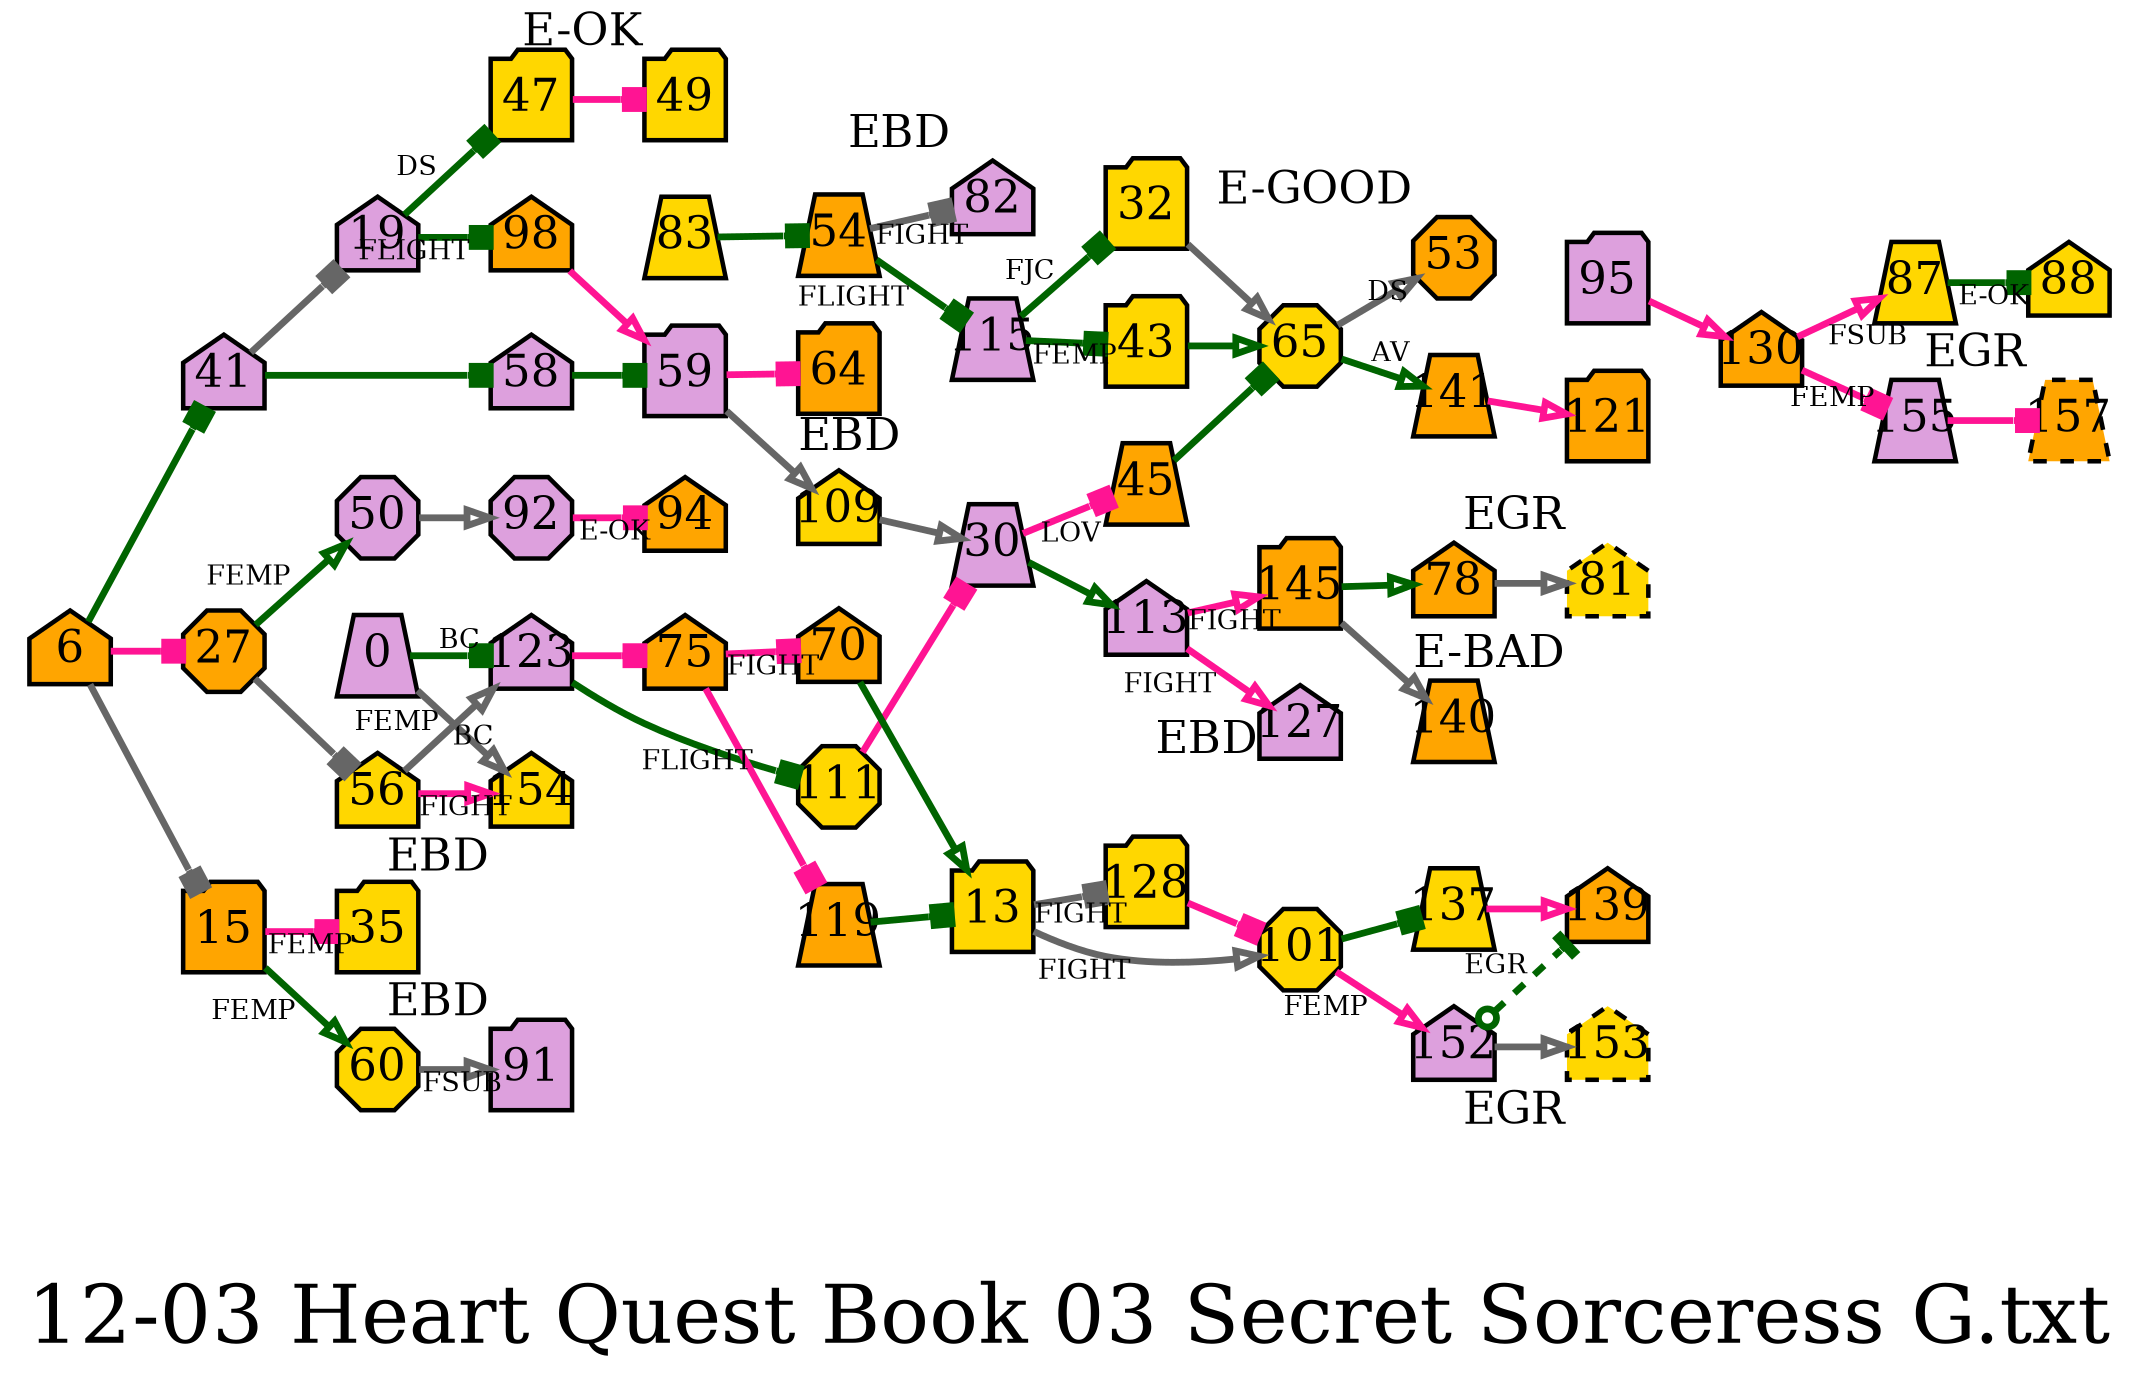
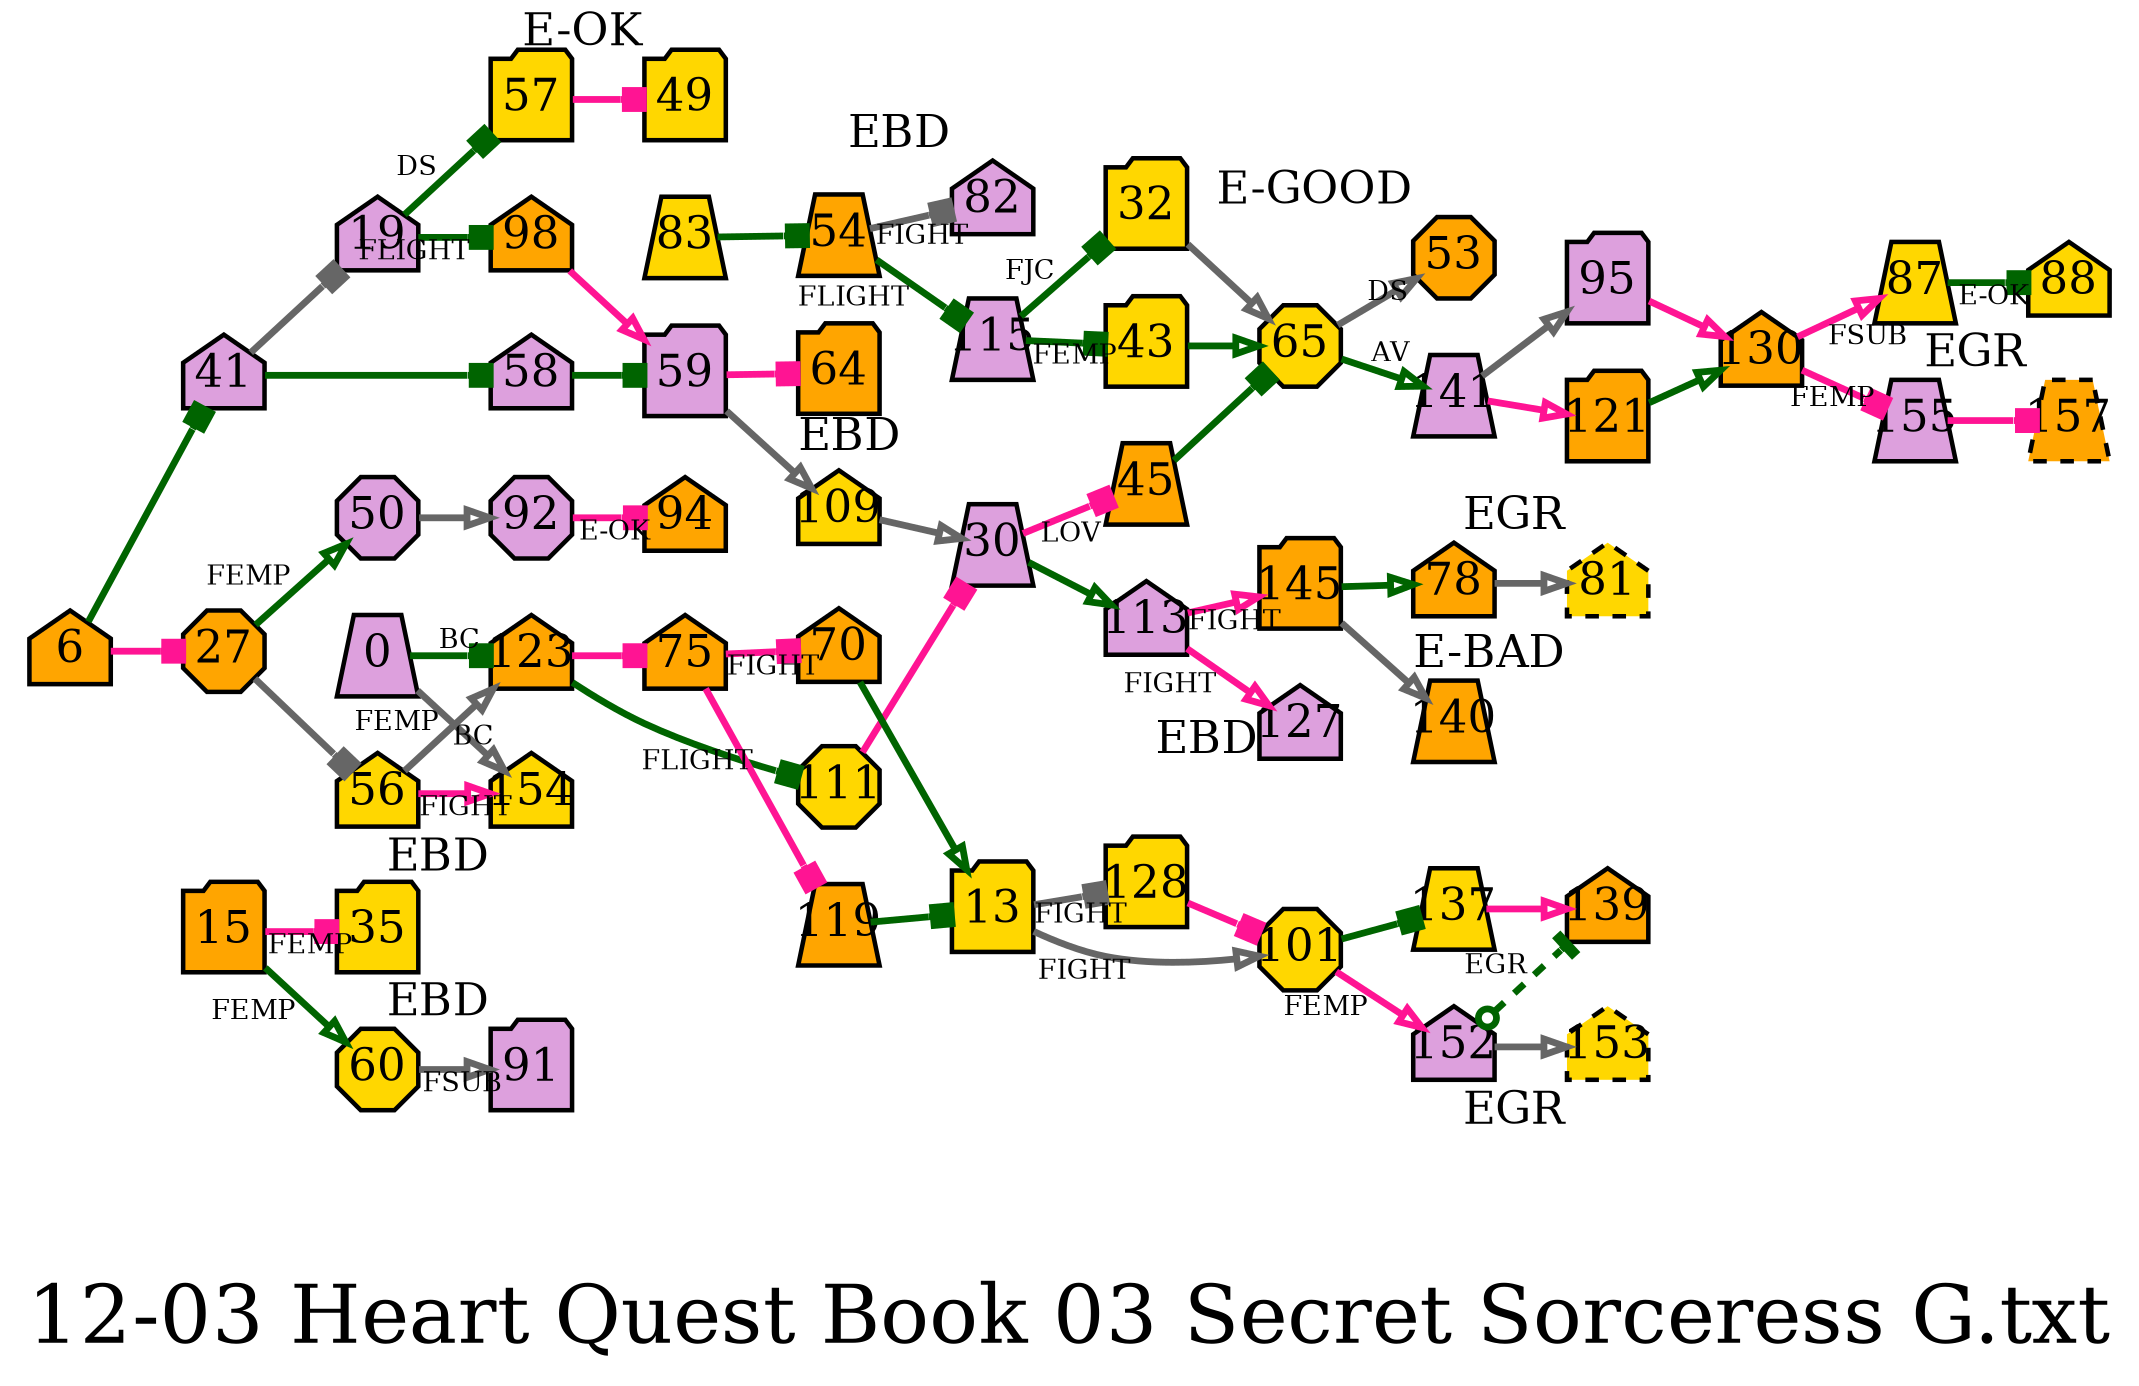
node "47": label "47" -> "57"
edge "141" -> "95": added
edge "121" -> "130": added
node "141": fillcolor orange -> plum
node "123": fillcolor plum -> orange
edge "6" -> "15": removed
